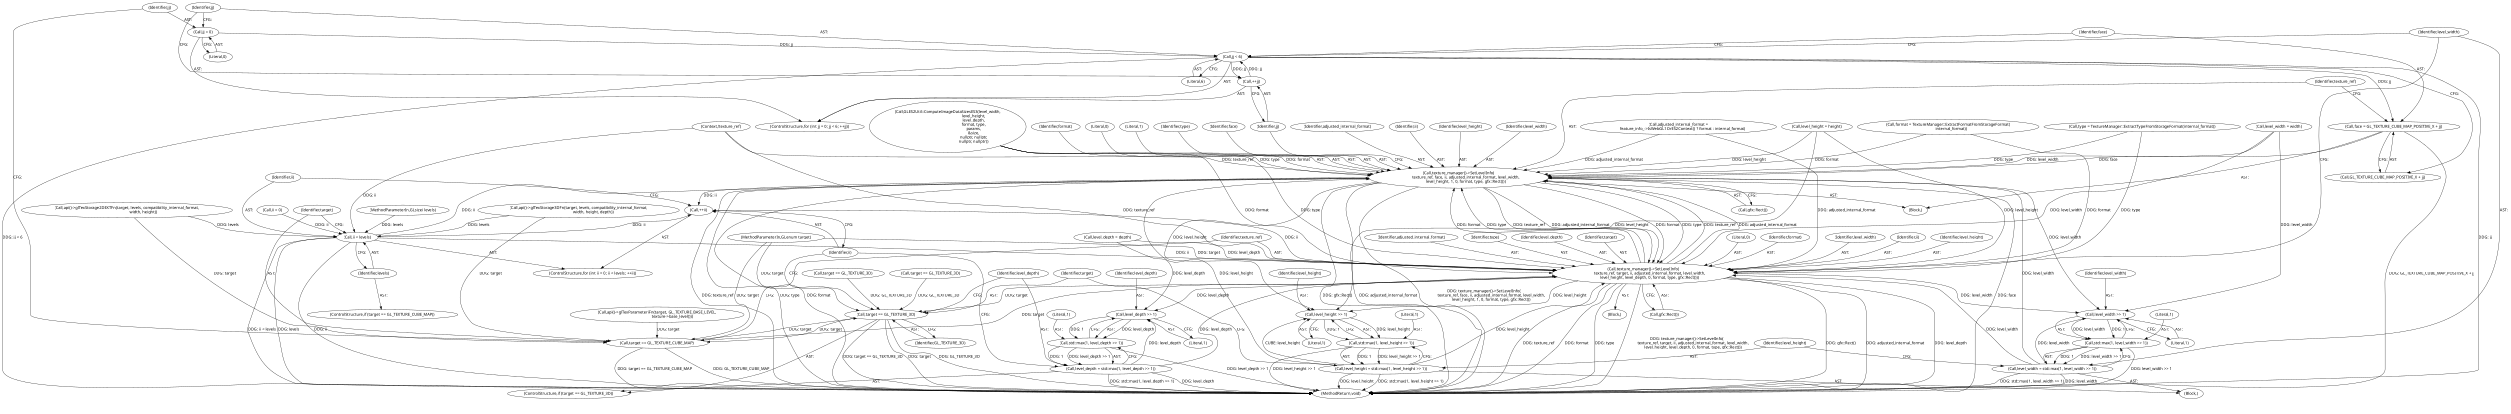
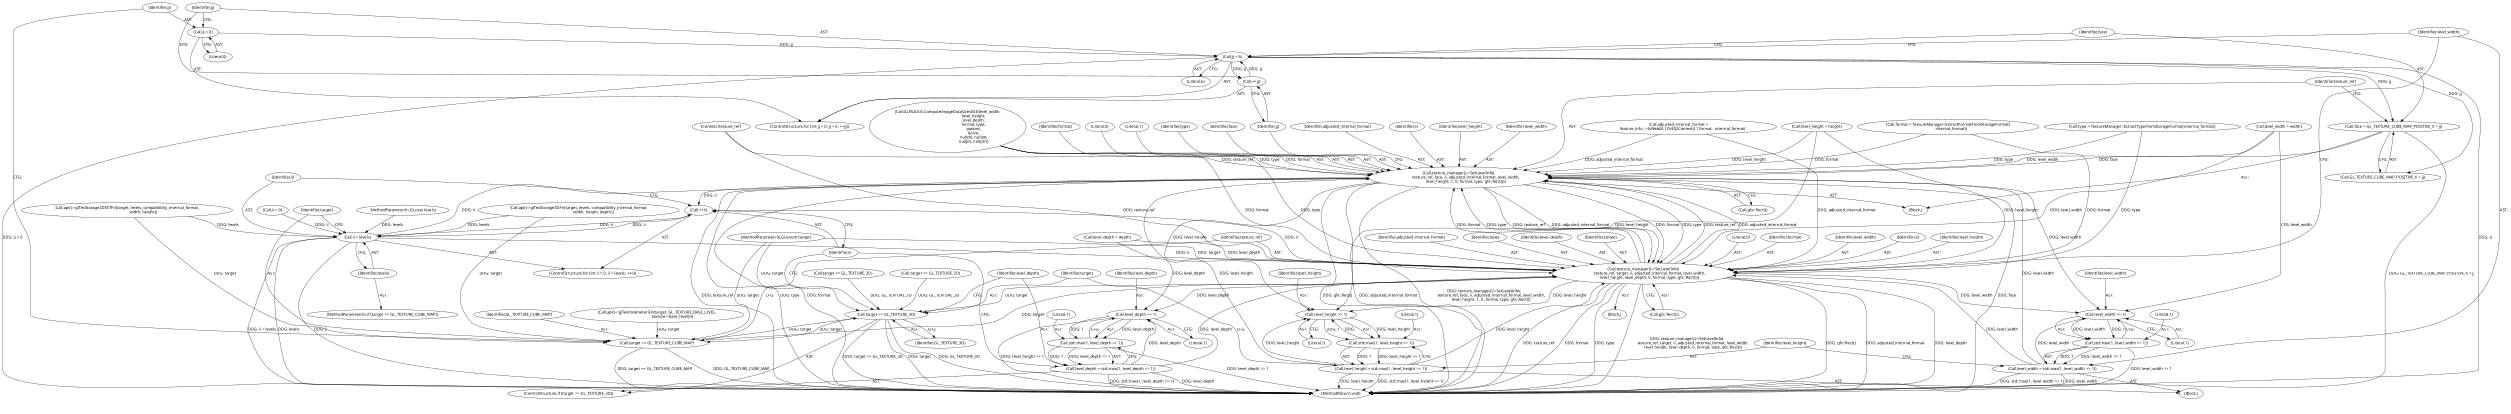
edge "(Call,jj < 6)" -> "(Call,GL_TEXTURE_CUBE_MAP_POSITIVE_X + jj)": label "CFG: " -> "DDG: jj"
edge "(Context,!texture_ref)" -> "(Call,ii < levels)": now "(Call,++ii)" -> "(Call,ii < levels)"
edge "(Call,level_width = width)" -> "(Call,level_width >> 1)": label "DDG: level_width" -> "CFG: level_width"
node "(ControlStructure,if (target == GL_TEXTURE_CUBE_MAP))": label "(ControlStructure,if (target == GL_TEXTURE_CUBE_MAP))" -> "(MethodParameterIn,if (target == GL_TEXTURE_CUBE_MAP))"
node "(Identifier,GL_TEXTURE_CUBE_MAP)": added
edge "(Call,std::max(1, level_height >> 1))" -> "(Call,level_height >> 1)": label "CFG: " -> "DDG: "
edge "(Call,level_height = std::max(1, level_height >> 1))" -> "(Call,level_height >> 1)": label "CUBE: level_height" -> "DDG: level_height"
edge "(Call,std::max(1, level_height >> 1))" -> "(MethodReturn,void)": now "(Call,level_depth >> 1)" -> "(MethodReturn,void)"
edge "(Call,level_width = std::max(1, level_width >> 1))" -> "(Call,std::max(1, level_width >> 1))": removed, label "CFG:"
